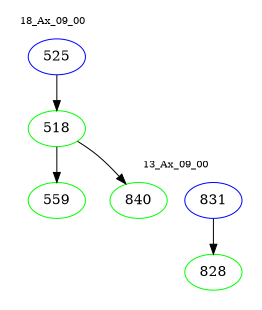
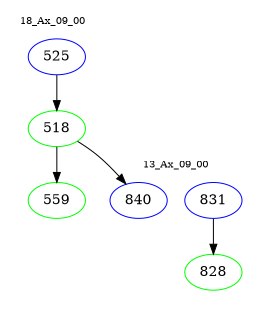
node "840": color green -> blue
